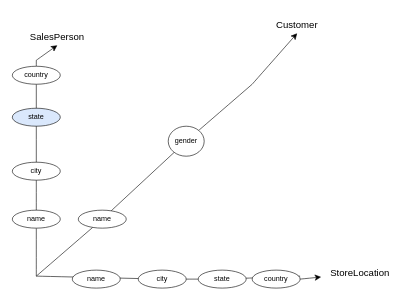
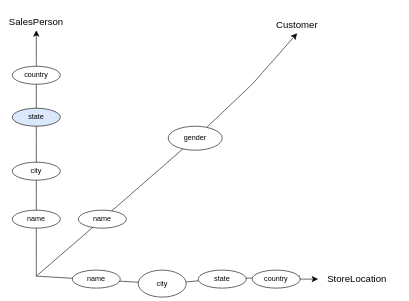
node "SalesPerson": moved (57, 36) -> (36, 21)
node "gender": size 36x30 -> 54x24
node "StoreLocation": moved (360, 273) -> (357, 279)
node "city": size 48x18 -> 48x27
